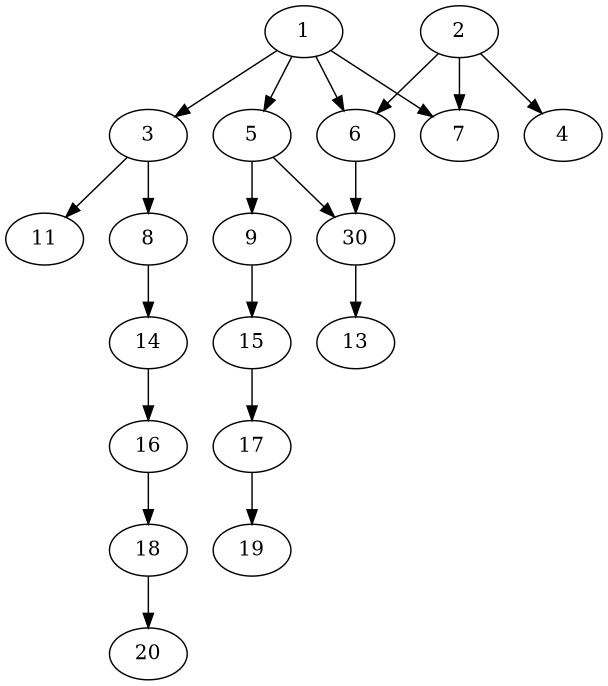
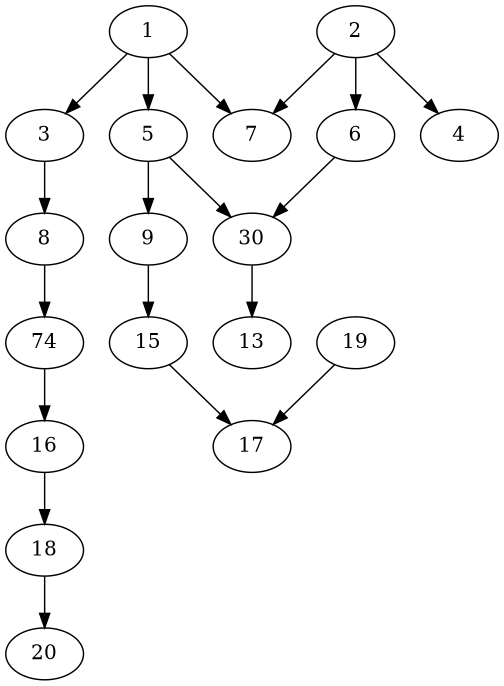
edge "1" -> "6": removed
node "11": removed
node "14": label "14" -> "74"
edge "17" -> "19": reversed
